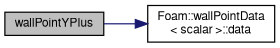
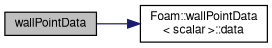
node "wallPointYPlus": label "wallPointYPlus" -> "wallPointData"
